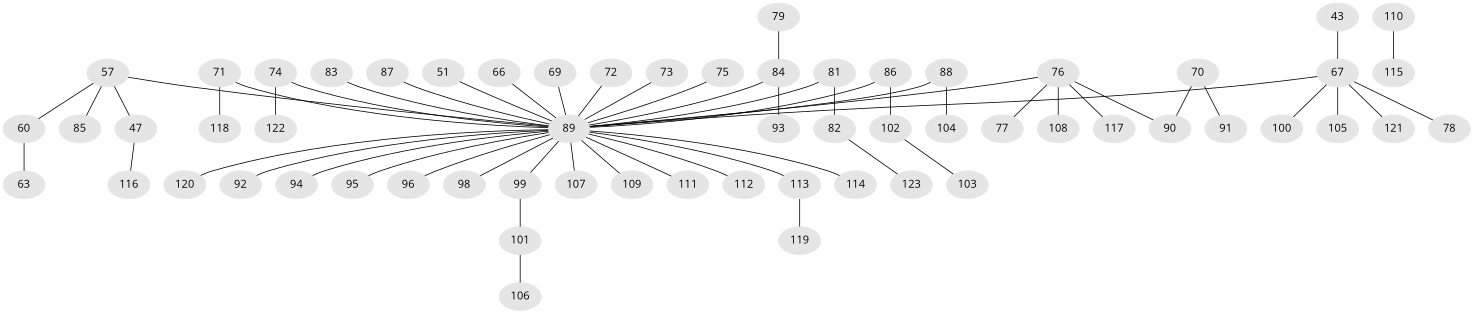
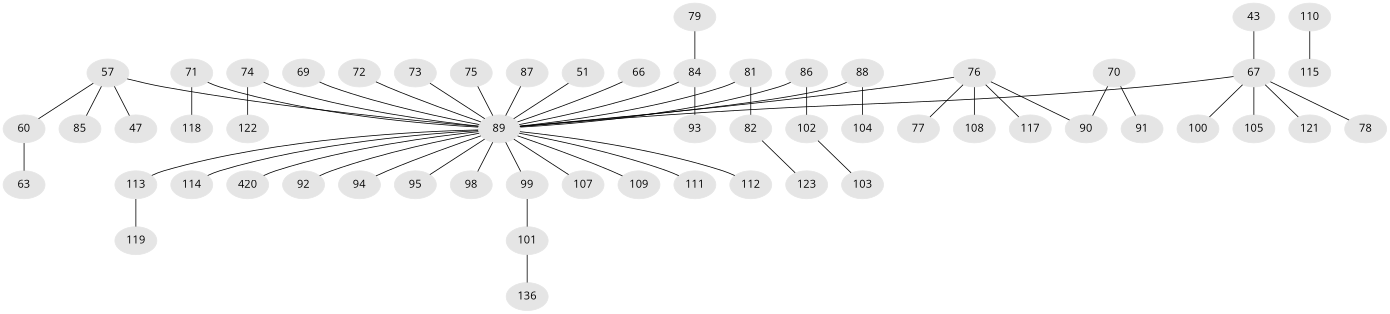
node "83": removed
node "116": removed
node "120": label "120" -> "420"
node "96": removed
node "106": label "106" -> "136"
